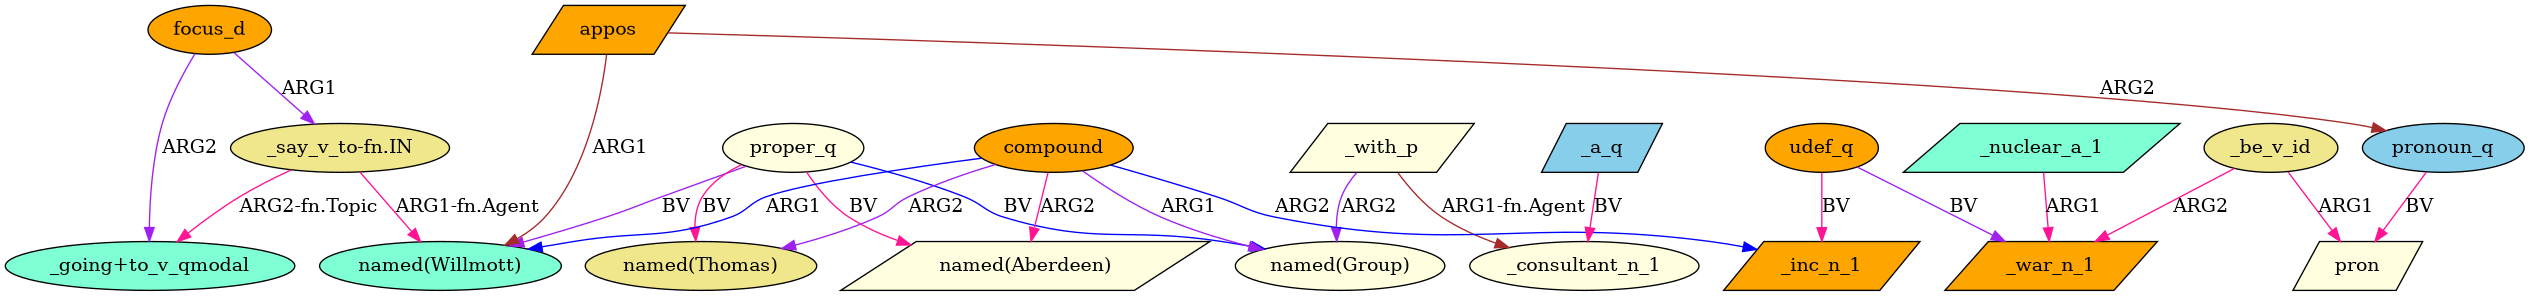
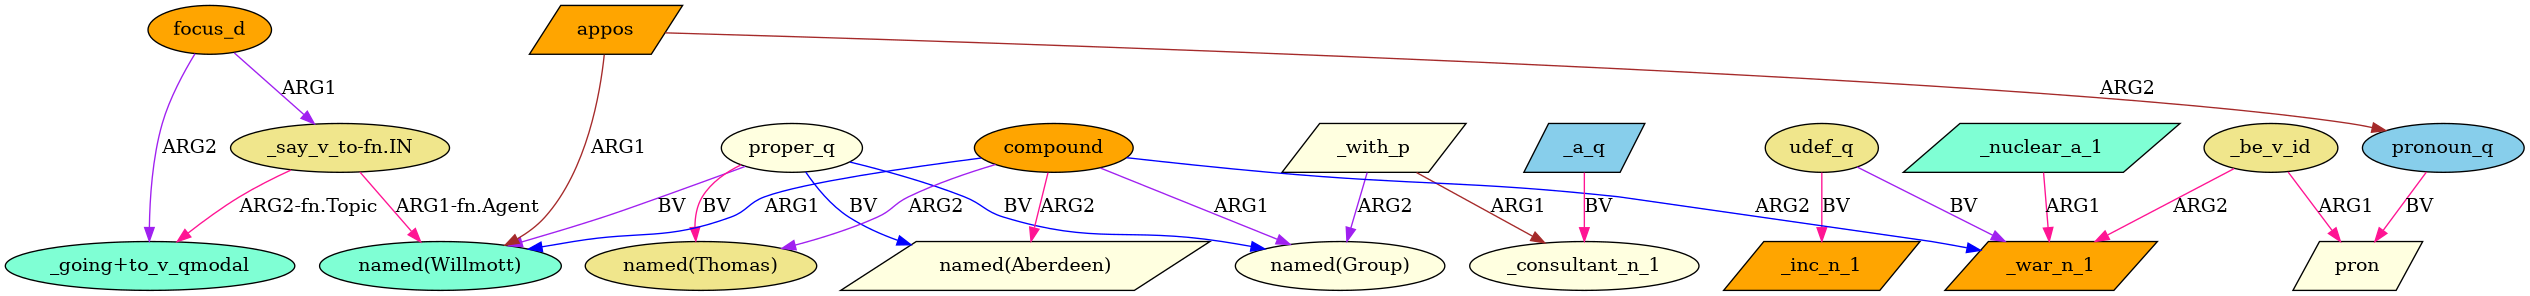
node "udef_q": fillcolor orange -> khaki
edge "_with_p" -> "_consultant_n_1": label "ARG1-fn.Agent" -> "ARG1"
edge "proper_q" -> "named(Aberdeen)": color deeppink -> blue
edge "compound" -> "_inc_n_1": now "compound" -> "_war_n_1"
